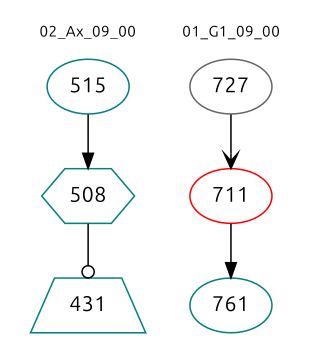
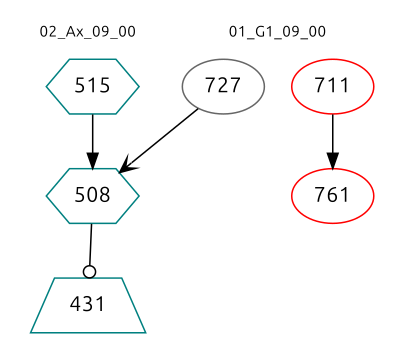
node "515": shape ellipse -> hexagon
edge "727" -> "711": now "727" -> "508"
node "761": color teal -> red
